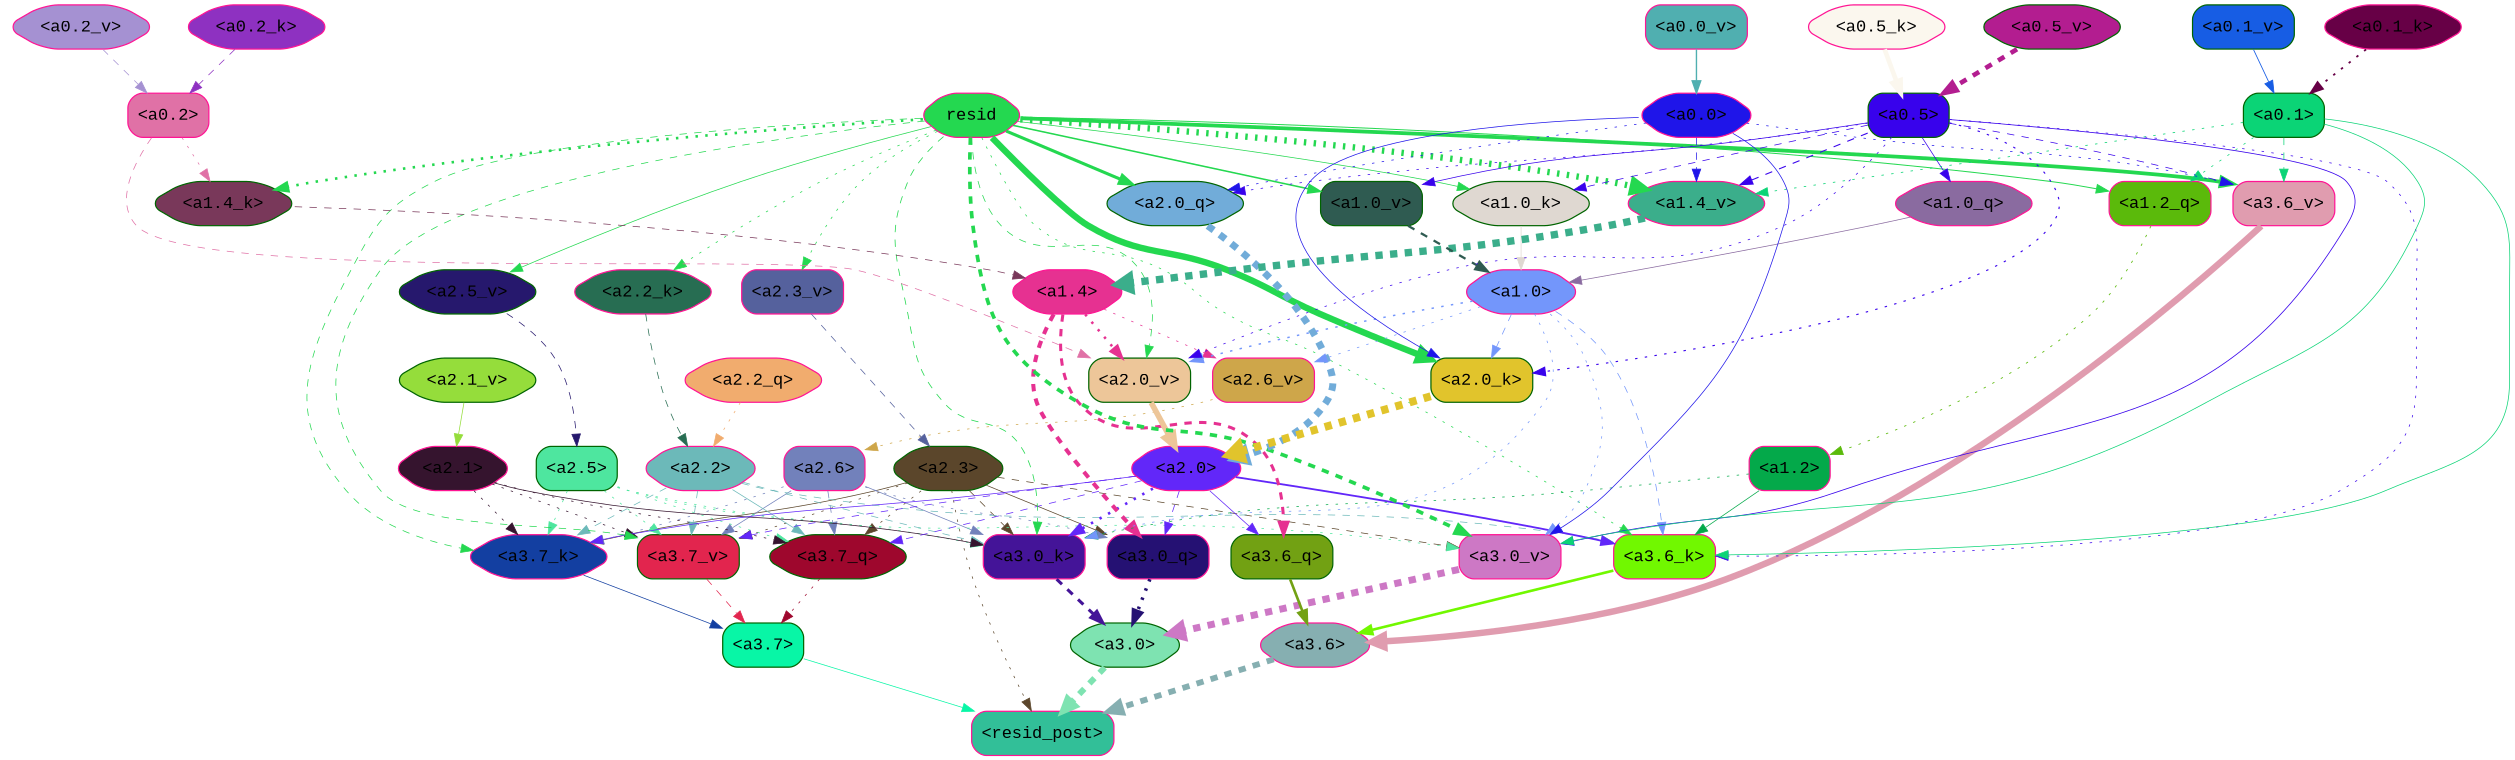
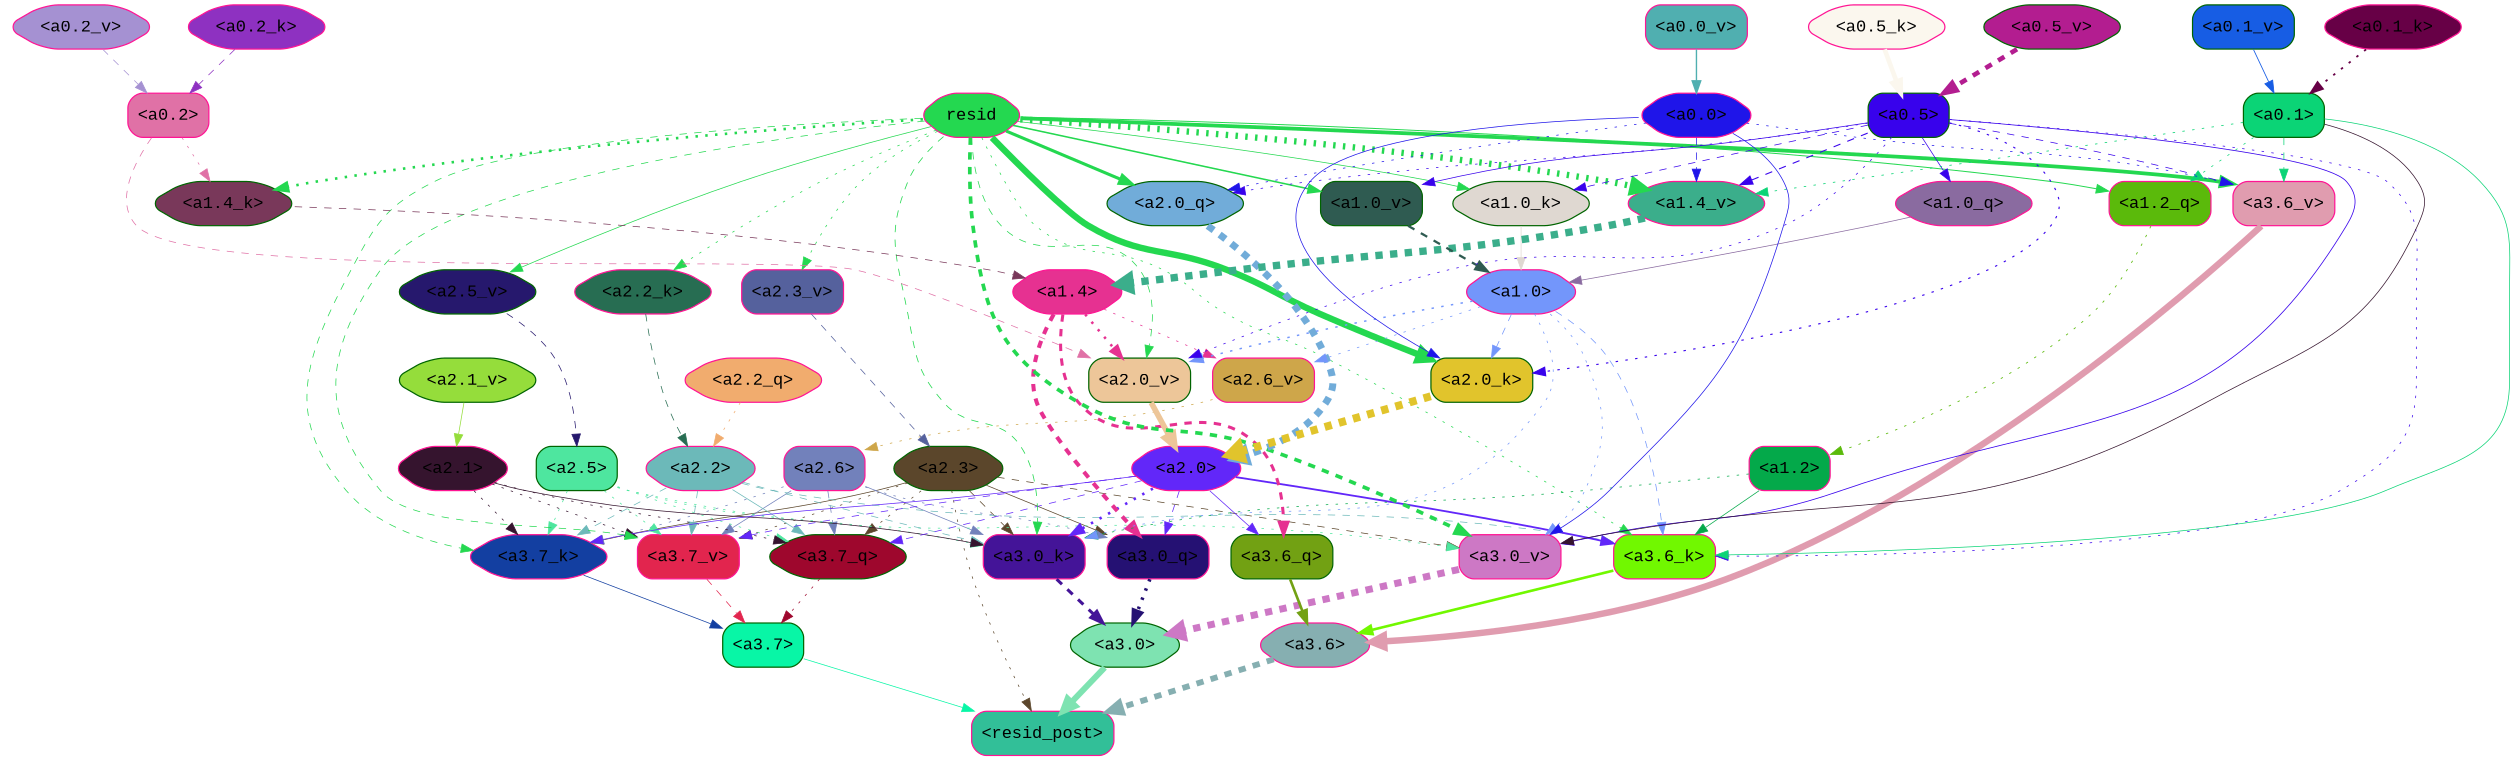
edge "<a0.1>" -> "<a3.0_v>": color #0bd476 -> #35142e
node "<a3.7_v>": color darkgreen -> deeppink
edge "<a3.0>" -> "<resid_post>": style dashed -> solid
